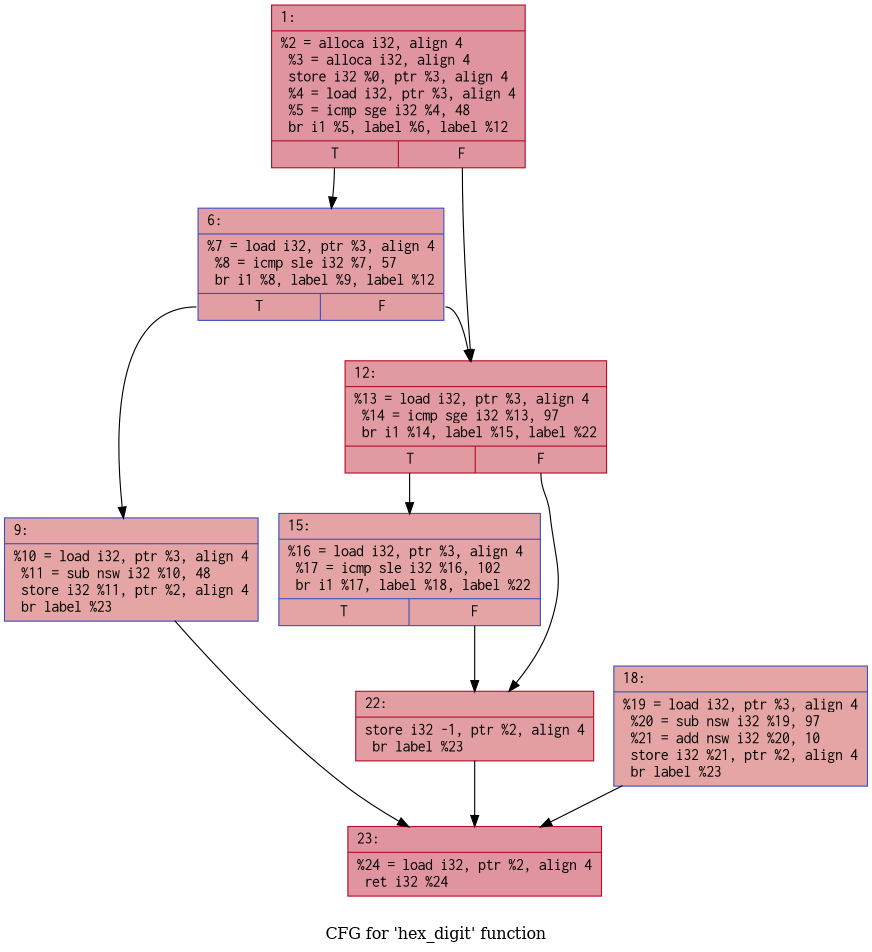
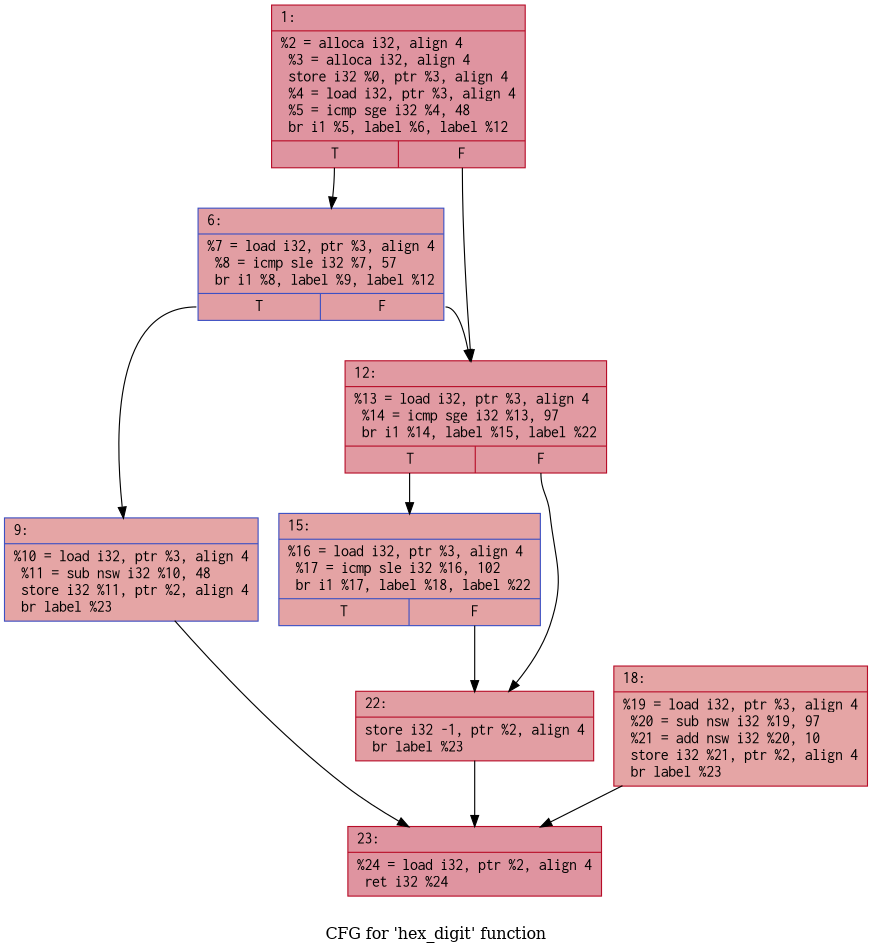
node "18:": color #3d50c3ff -> #b70d28ff
